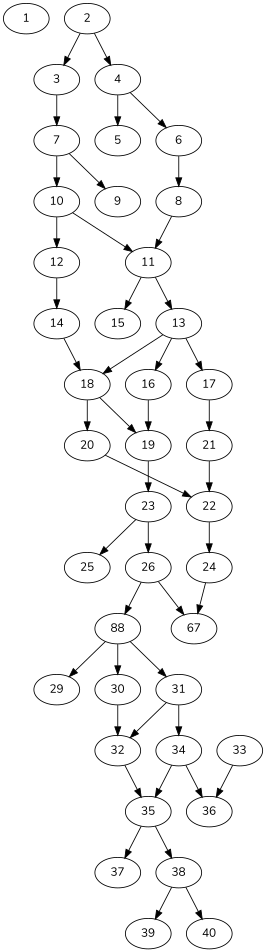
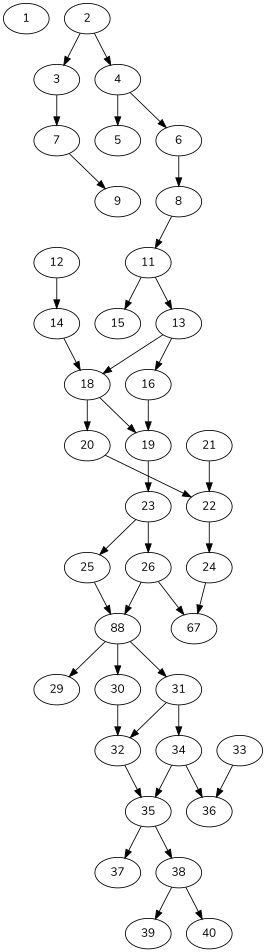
node "10": removed
node "17": removed
edge "25" -> "88": added
